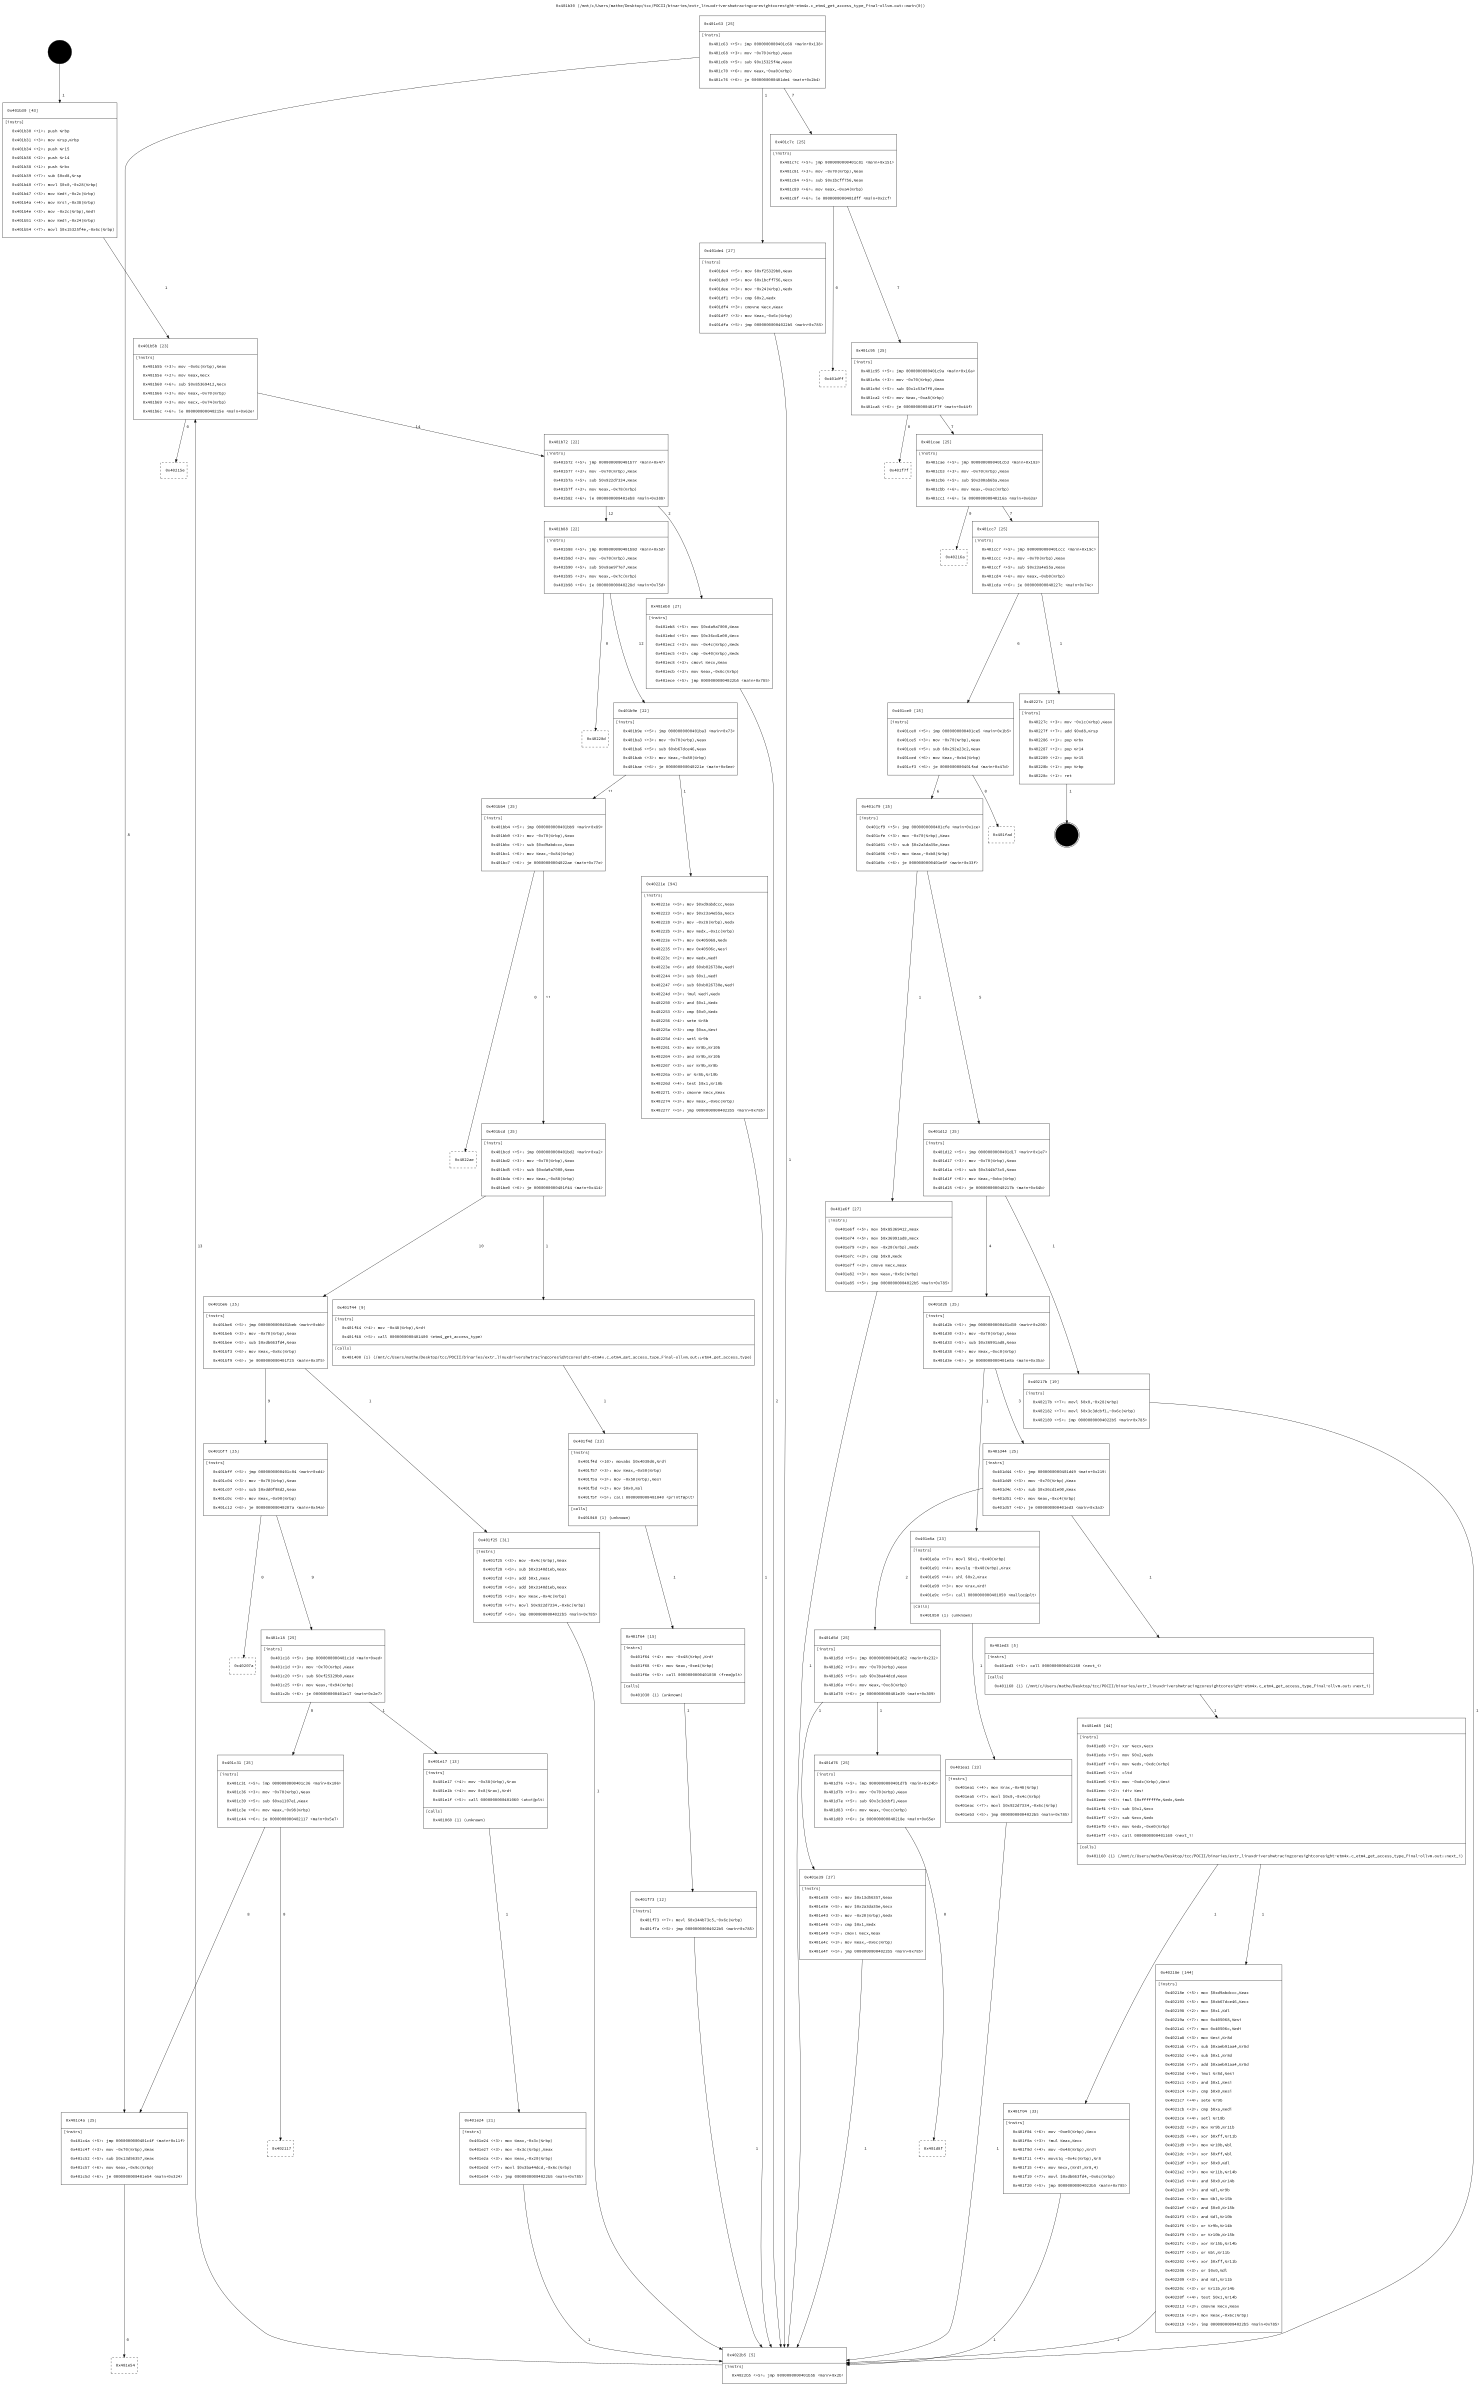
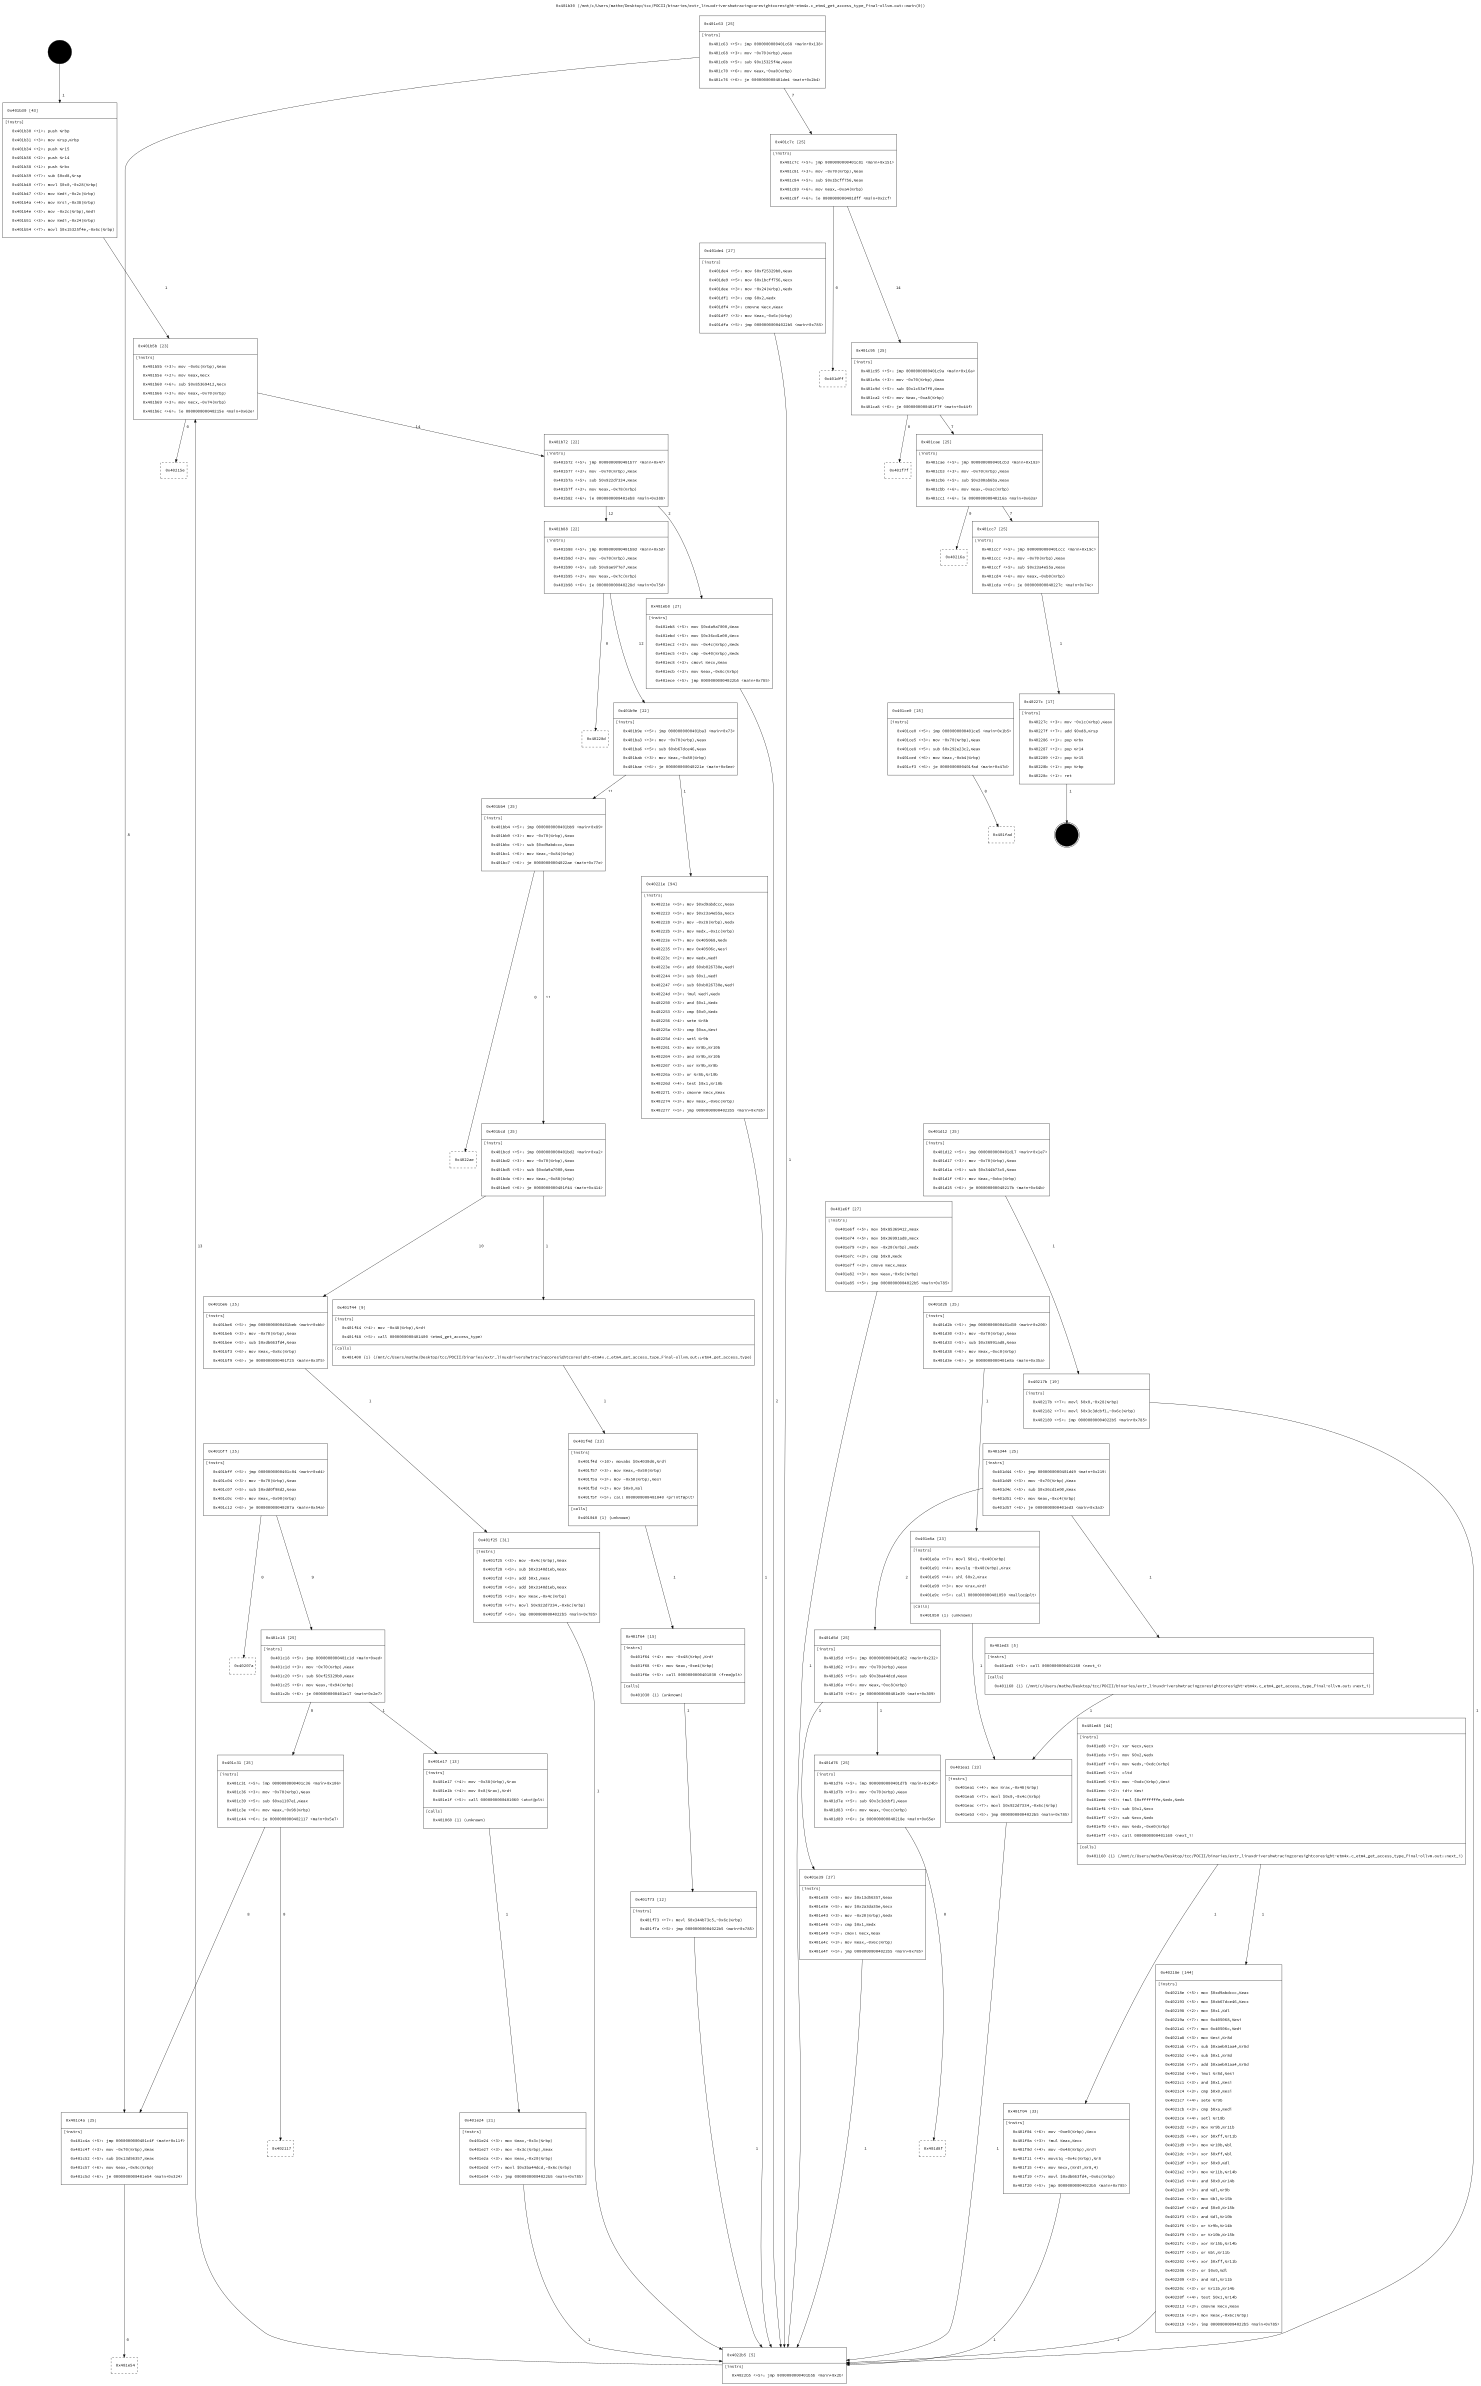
edge "0x401c63 [25]" -> "0x401de4 [27]": removed, label "1"
edge "0x401c7c [25]" -> "0x401c95 [25]": label " 7" -> " 14"
edge "0x401cc7 [25]" -> "0x401ce0 [25]": removed, label "6"
node "0x401cf9 [25]": removed
edge "0x401d12 [25]" -> "0x401d2b [25]": removed, label "4"
edge "0x401be6 [25]" -> "0x401bff [25]": removed, label "9"
edge "0x401d2b [25]" -> "0x401d44 [25]": removed, label "3"
edge "0x401ed3 [5]" -> "0x401ed8 [44]": now "0x401ed3 [5]" -> "0x401ea1 [23]"
